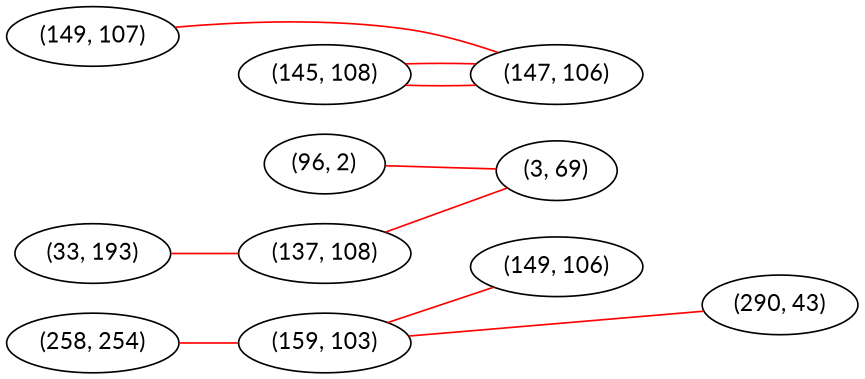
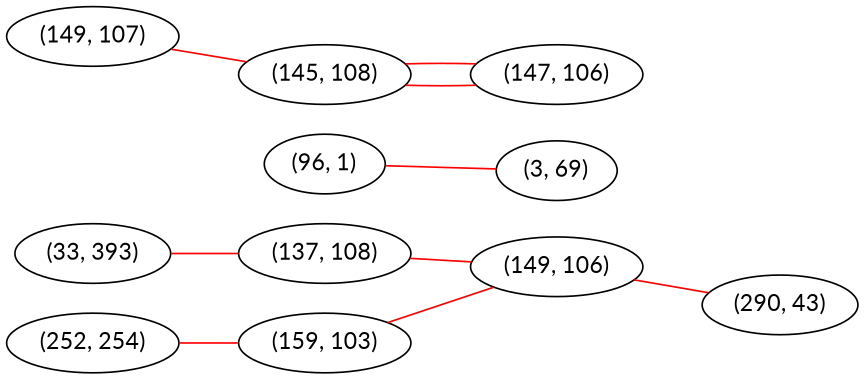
edge "(149, 107)" -- "(147, 106)": now "(149, 107)" -- "(145, 108)"
node "(96, 2)": label "(96, 2)" -> "(96, 1)"
edge "(3, 69)" -- "(137, 108)": now "(149, 106)" -- "(137, 108)"
node "(33, 193)": label "(33, 193)" -> "(33, 393)"
edge "(290, 43)" -- "(159, 103)": now "(290, 43)" -- "(149, 106)"
node "(258, 254)": label "(258, 254)" -> "(252, 254)"
